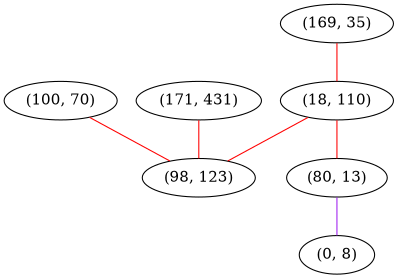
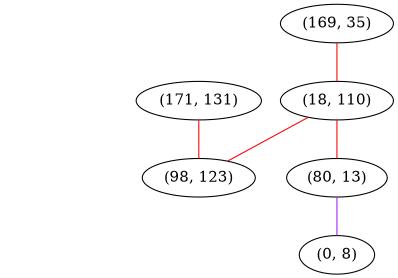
node "(100, 70)": removed
node "(171, 431)": label "(171, 431)" -> "(171, 131)"
